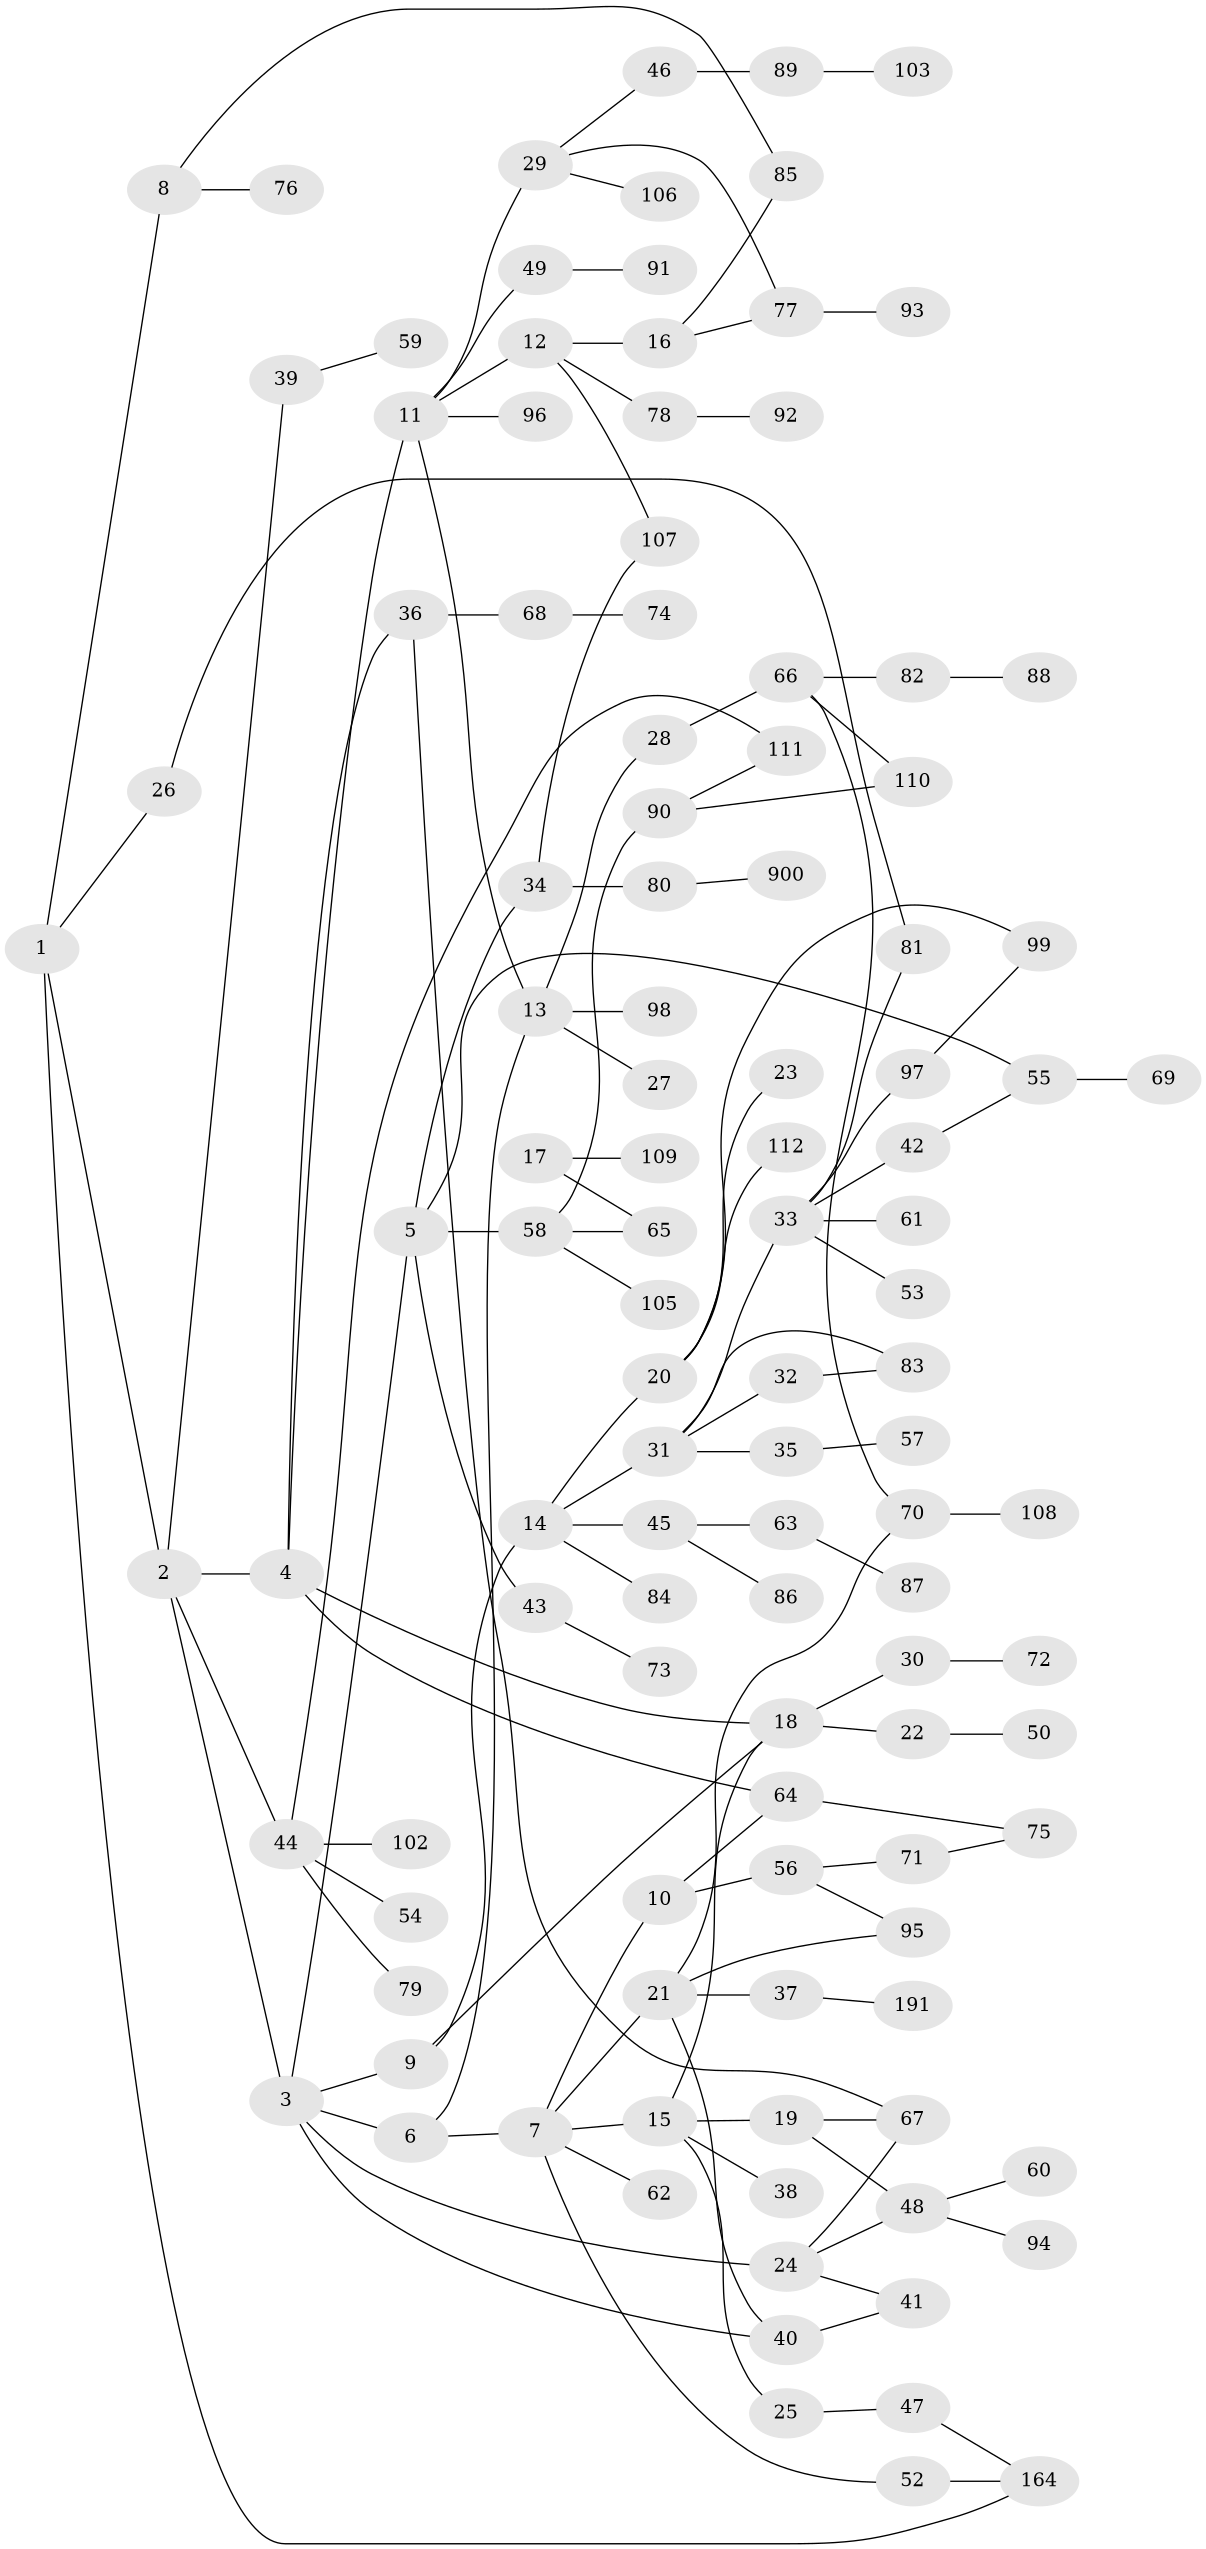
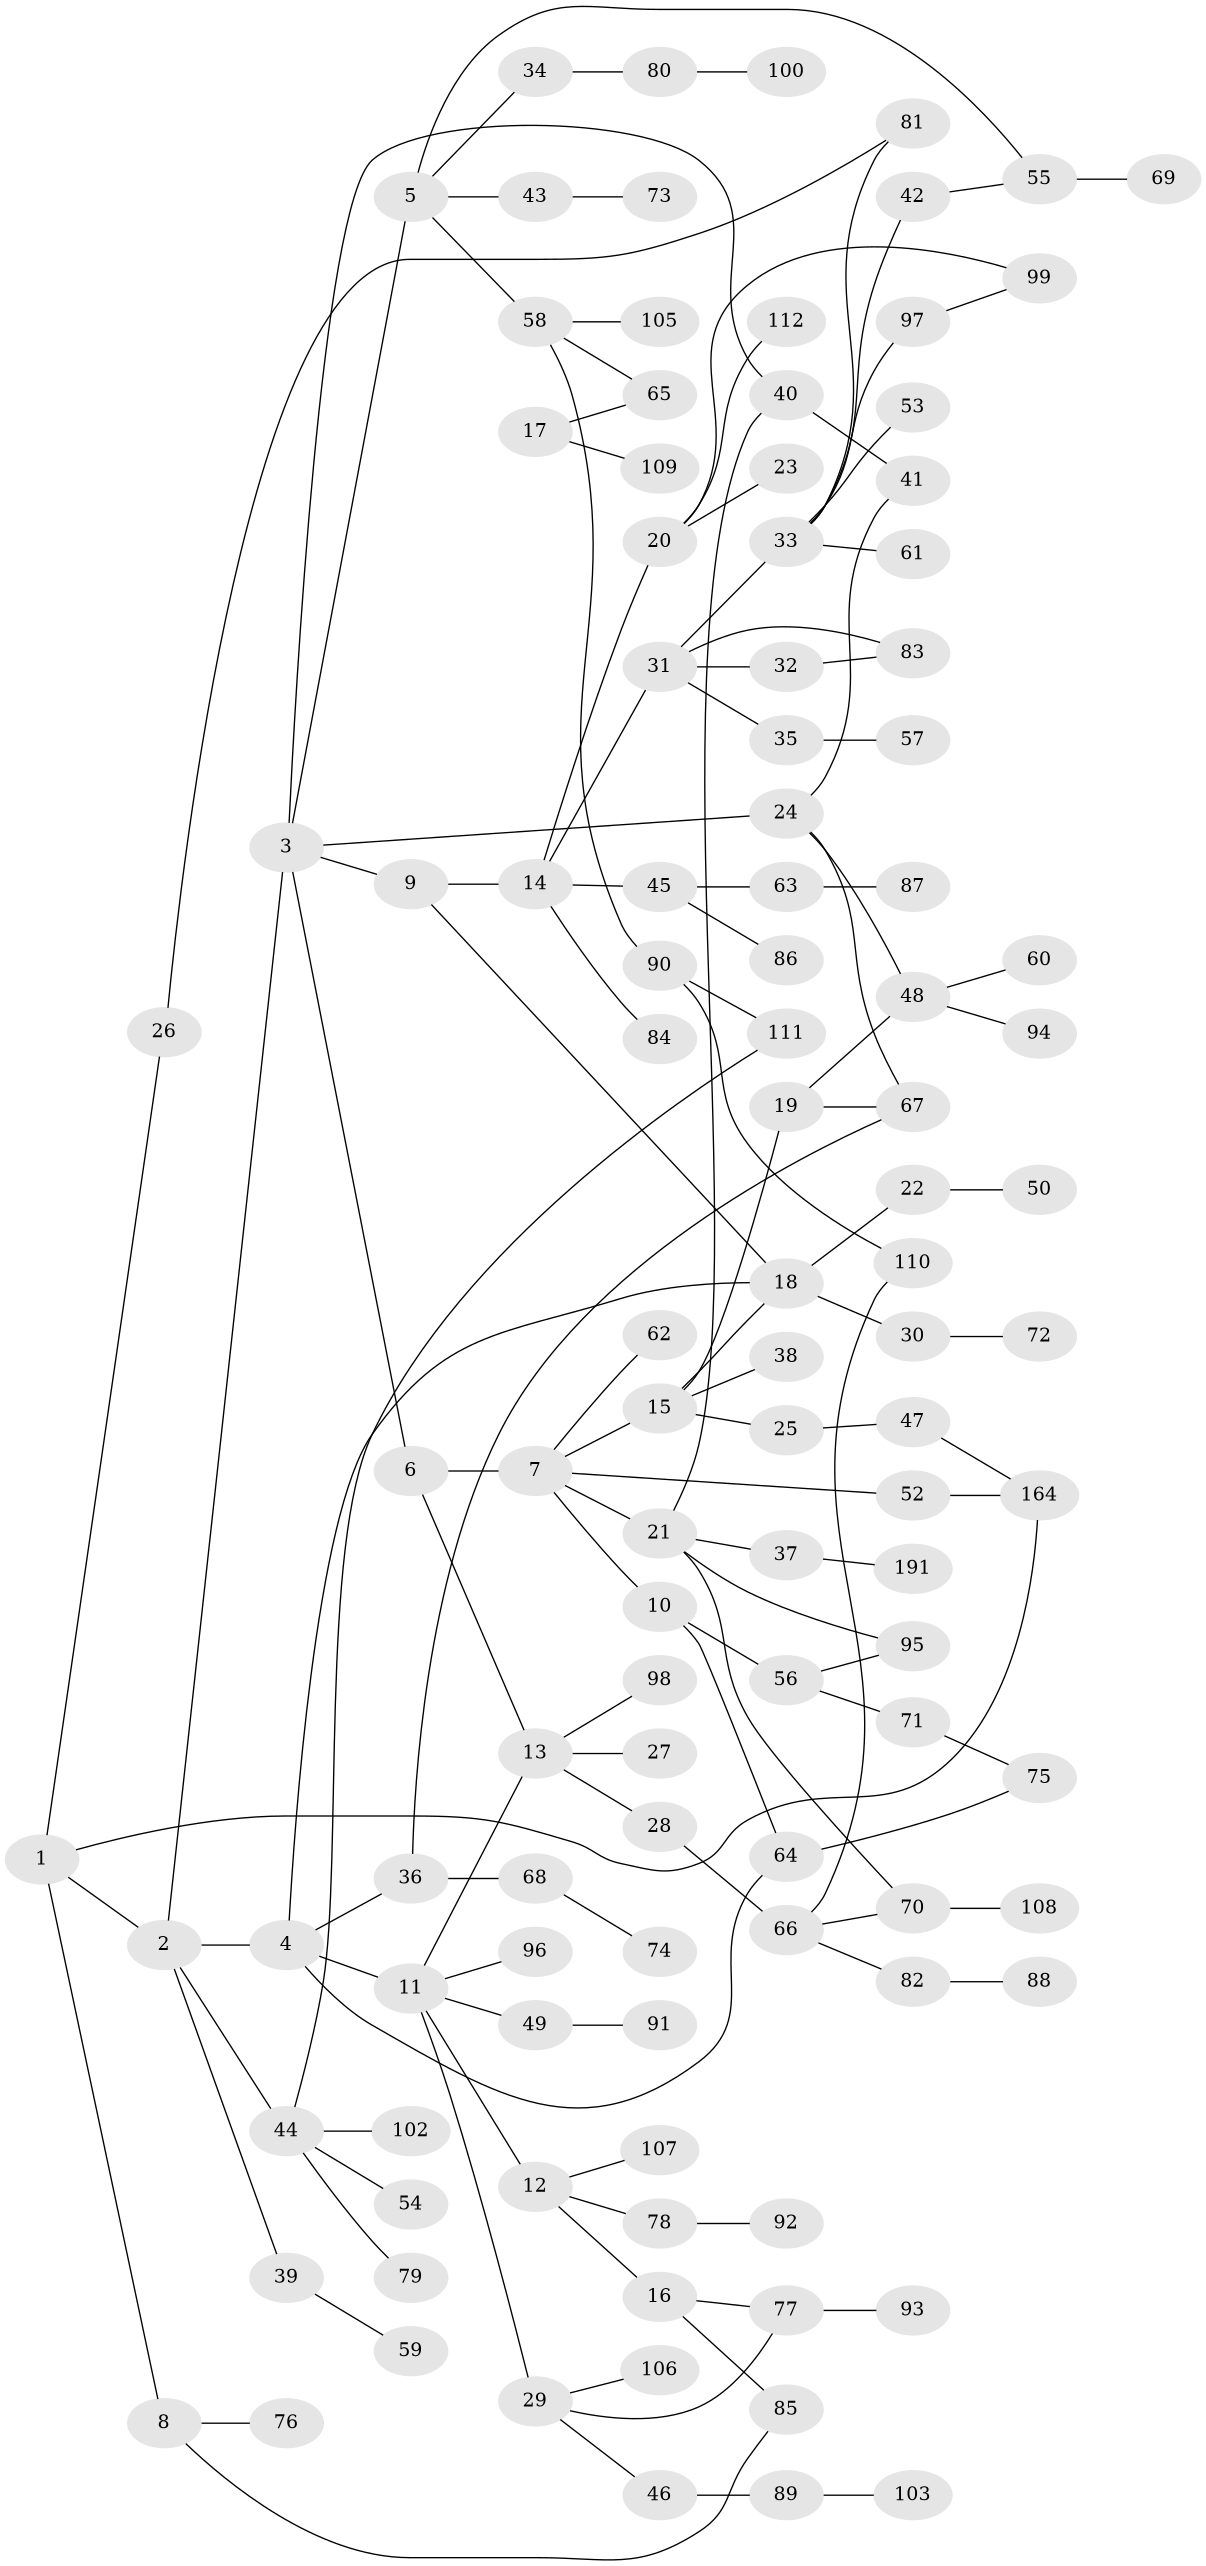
edge "107" -- "34": removed
node "900": label "900" -> "100"
